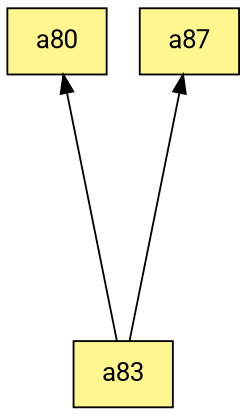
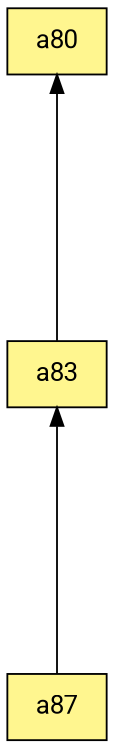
edge "a83" -> "a87": reversed
